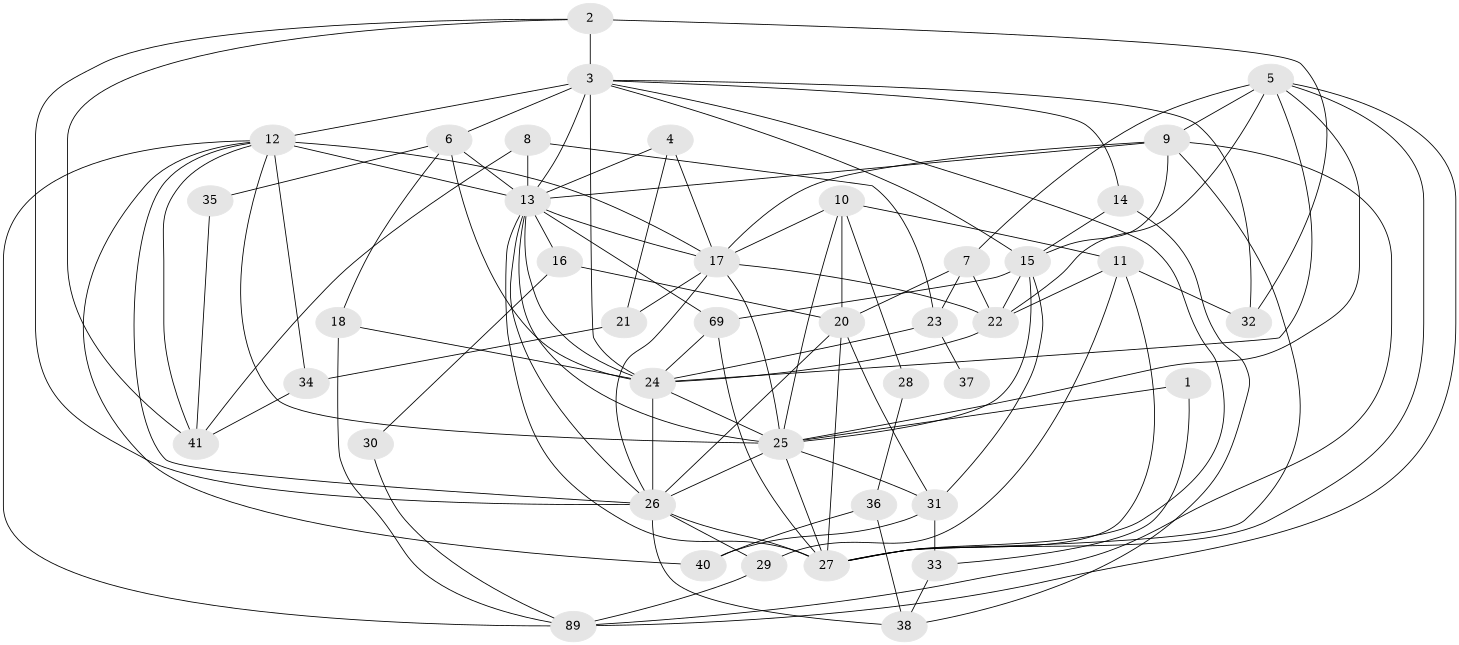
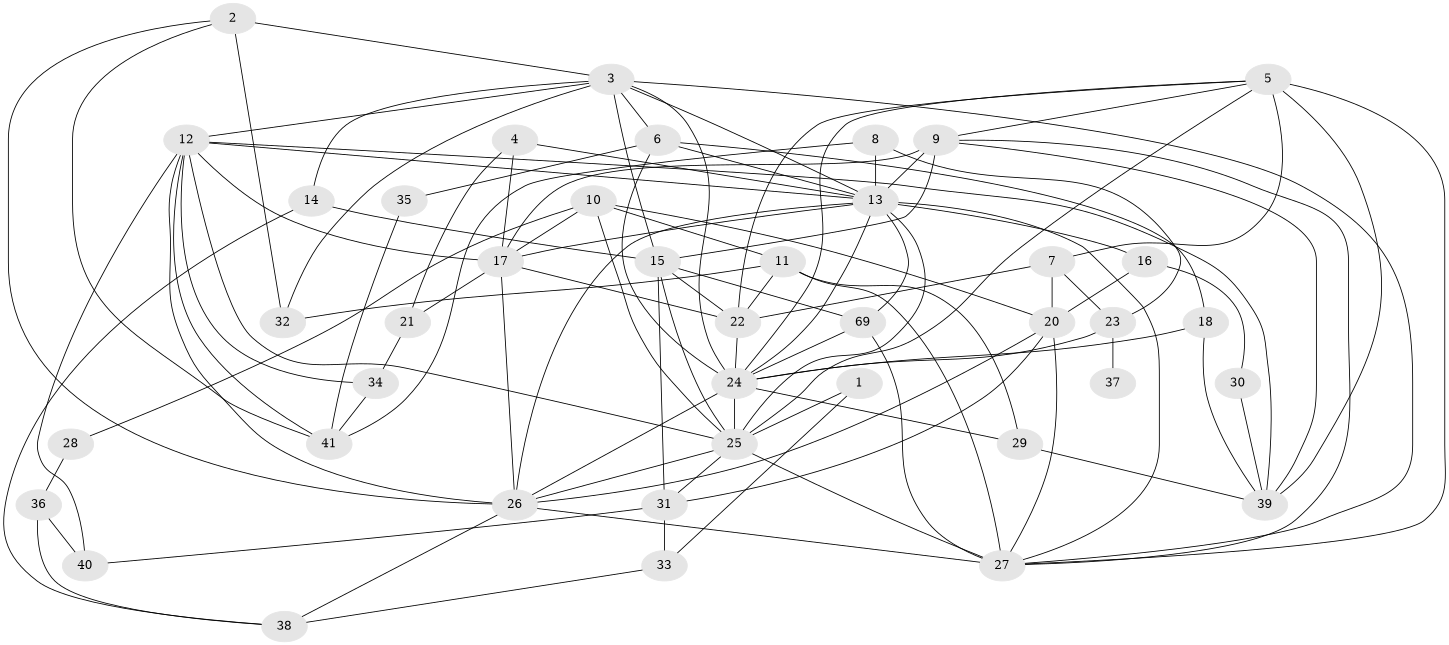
edge "17" -- "25": removed
edge "26" -- "29": now "24" -- "29"
node "89": label "89" -> "39"
